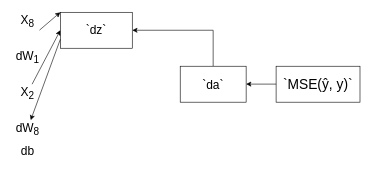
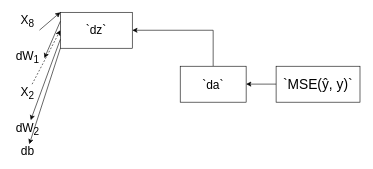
edge "`dz`" -> "dW1": added
edge "X2" -> "`dz`": style solid -> dashed
edge "`dz`" -> "db": added
node "dW8": label "dW8" -> "dW2"
